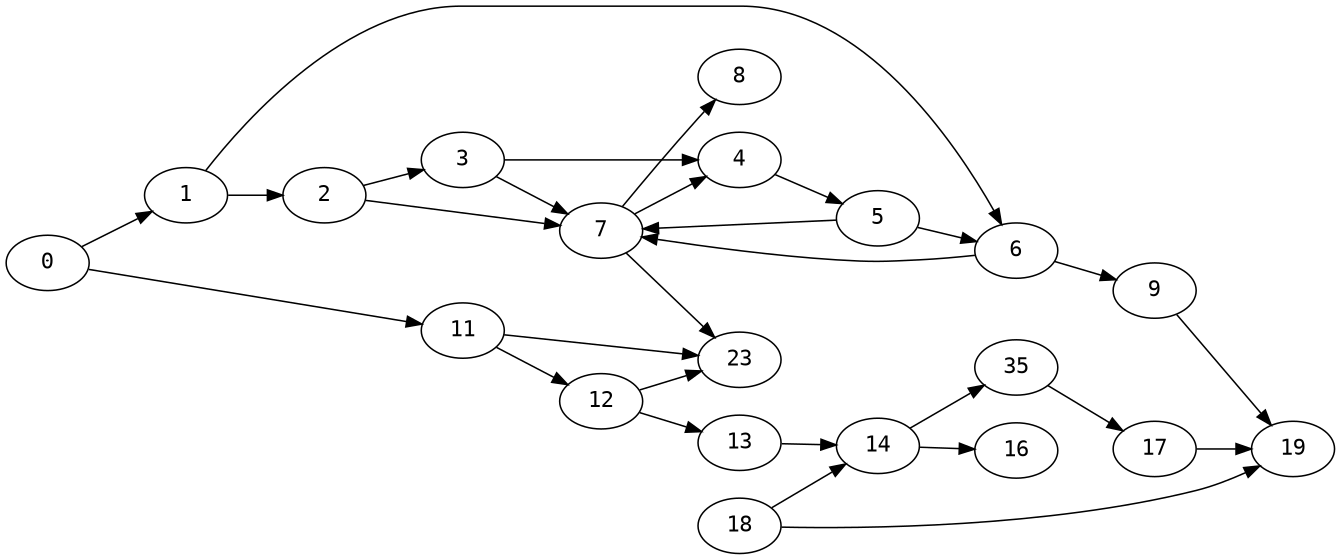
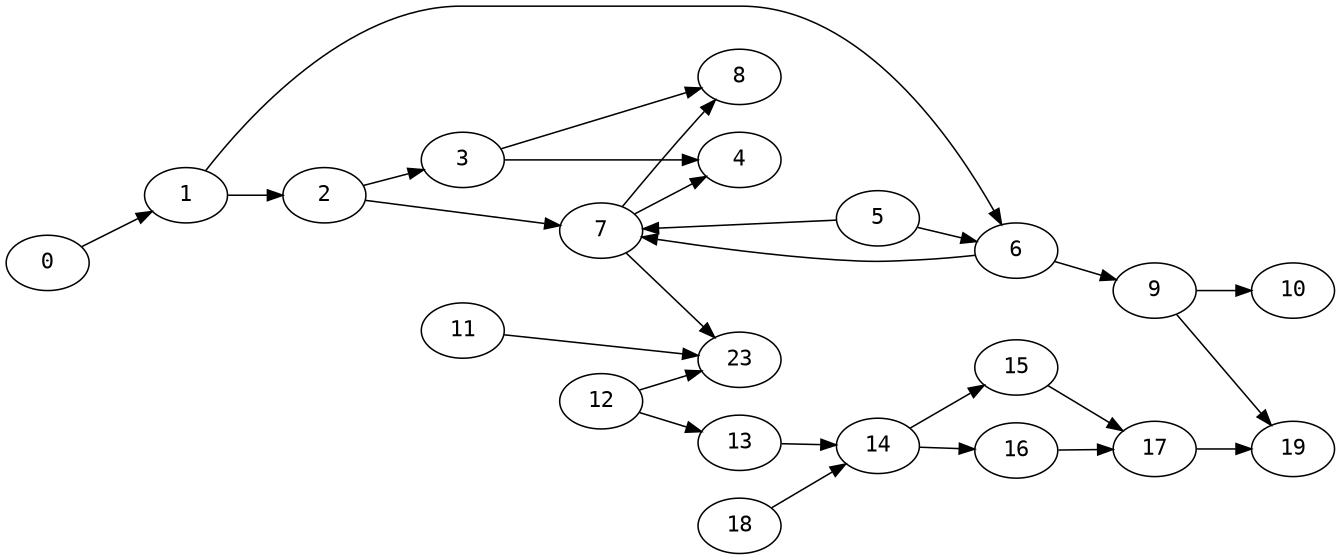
edge "4" -> "5": removed
edge "3" -> "7": now "3" -> "8"
node "10": added
edge "0" -> "11": removed
edge "11" -> "12": removed
node "35": label "35" -> "15"
edge "16" -> "17": added
edge "18" -> "19": removed
